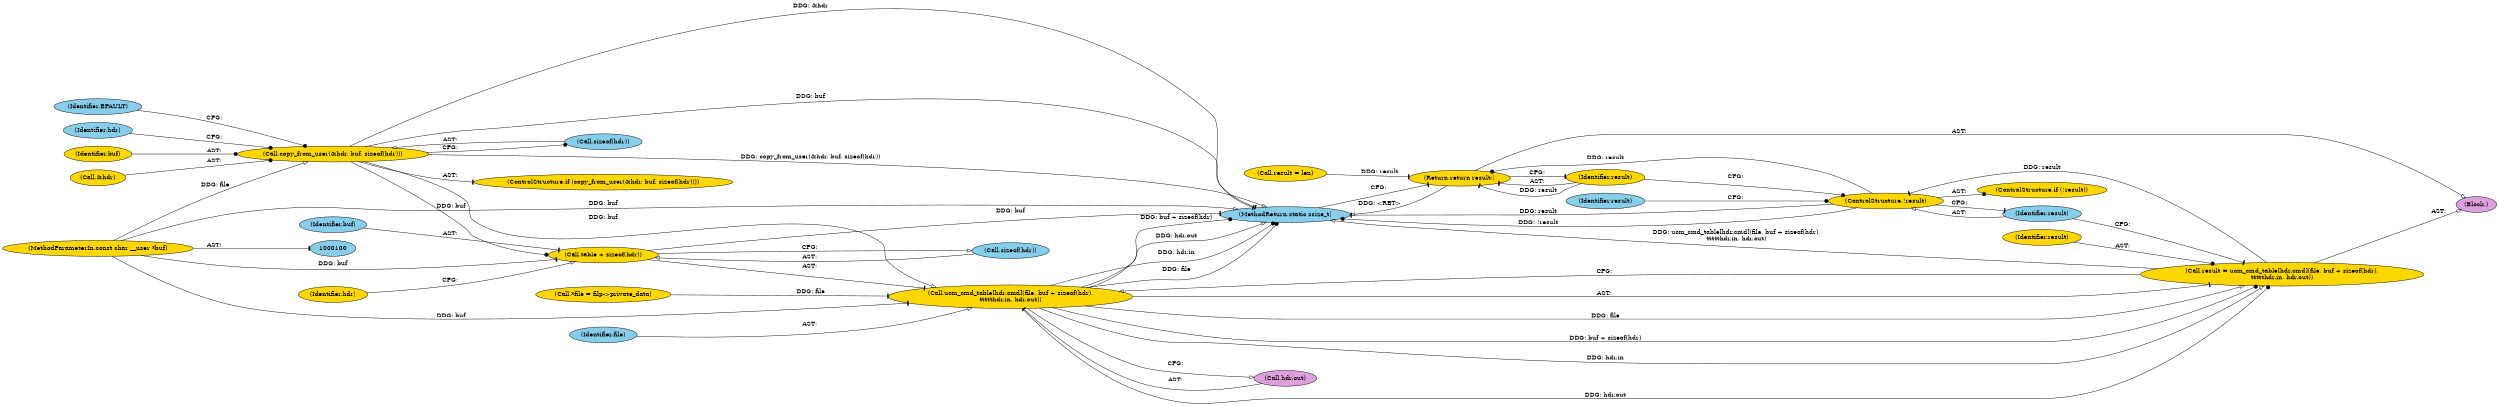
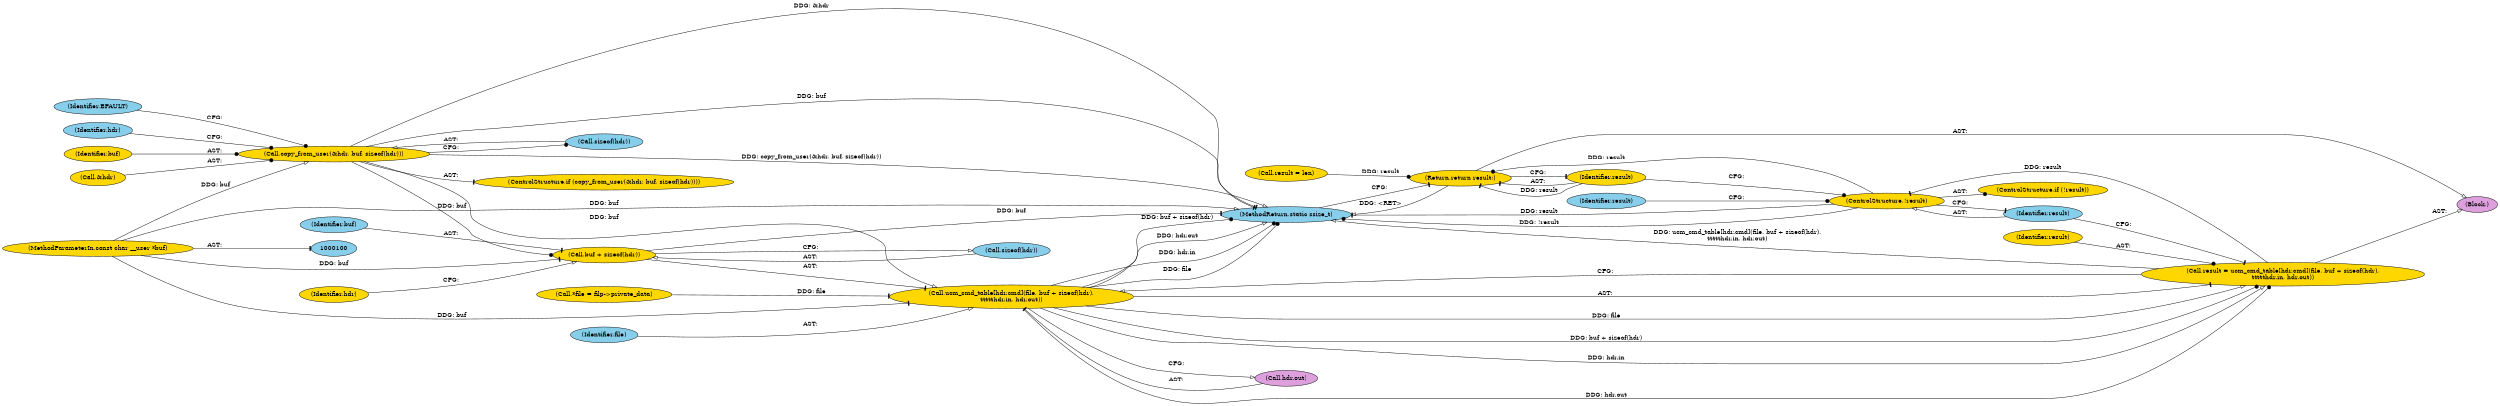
edge "(Call,result = len)" -> "(Return,return result;)": arrowhead tee -> dot
edge "(MethodParameterIn,const char __user *buf)" -> "(Call,copy_from_user(&hdr, buf, sizeof(hdr)))": label "DDG: file" -> "DDG: buf"
node "(Call,table + sizeof(hdr))": label "(Call,table + sizeof(hdr))" -> "(Call,buf + sizeof(hdr))"
